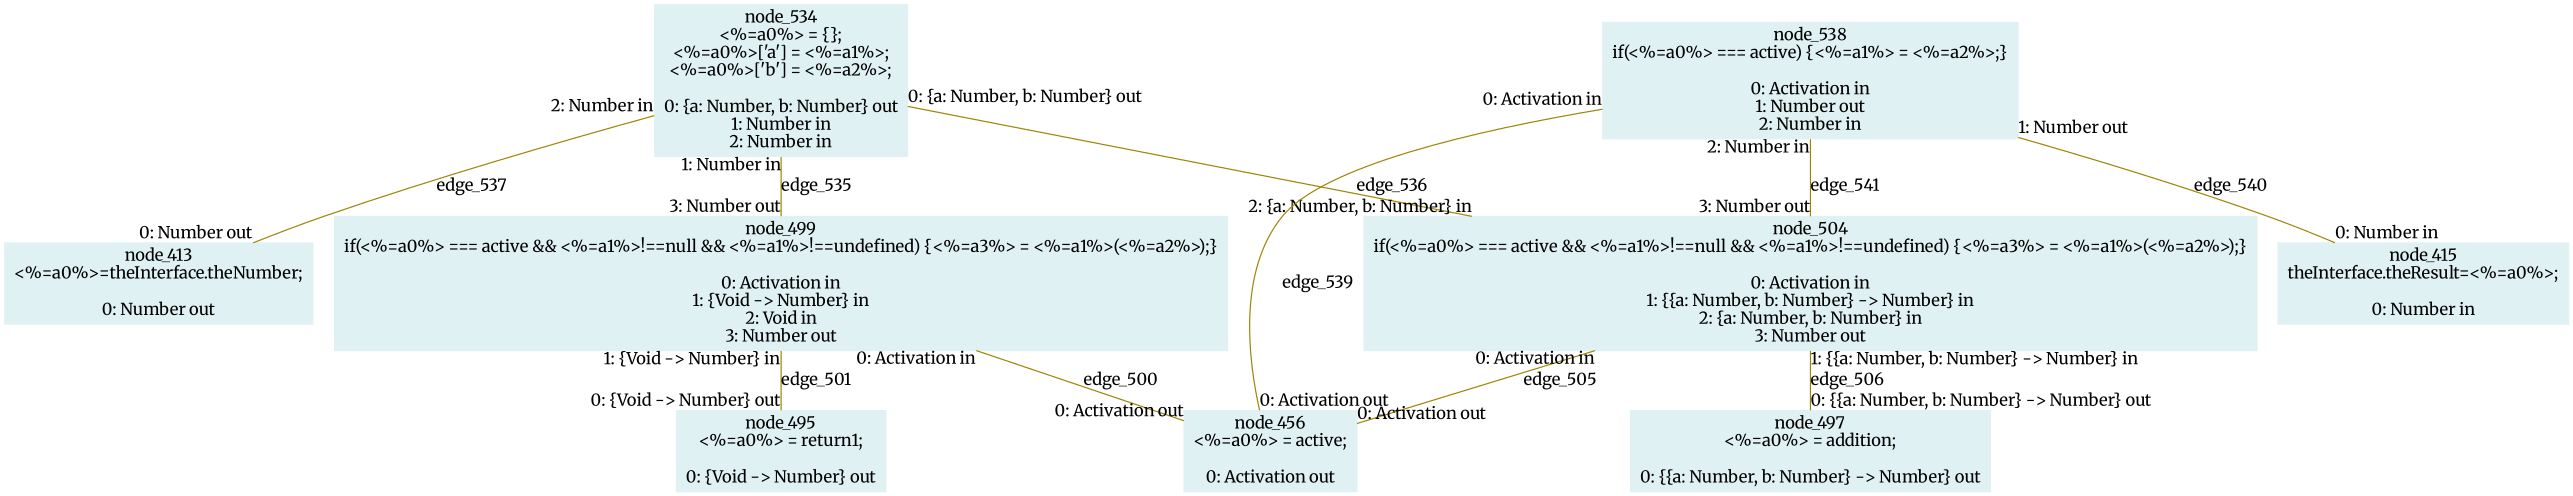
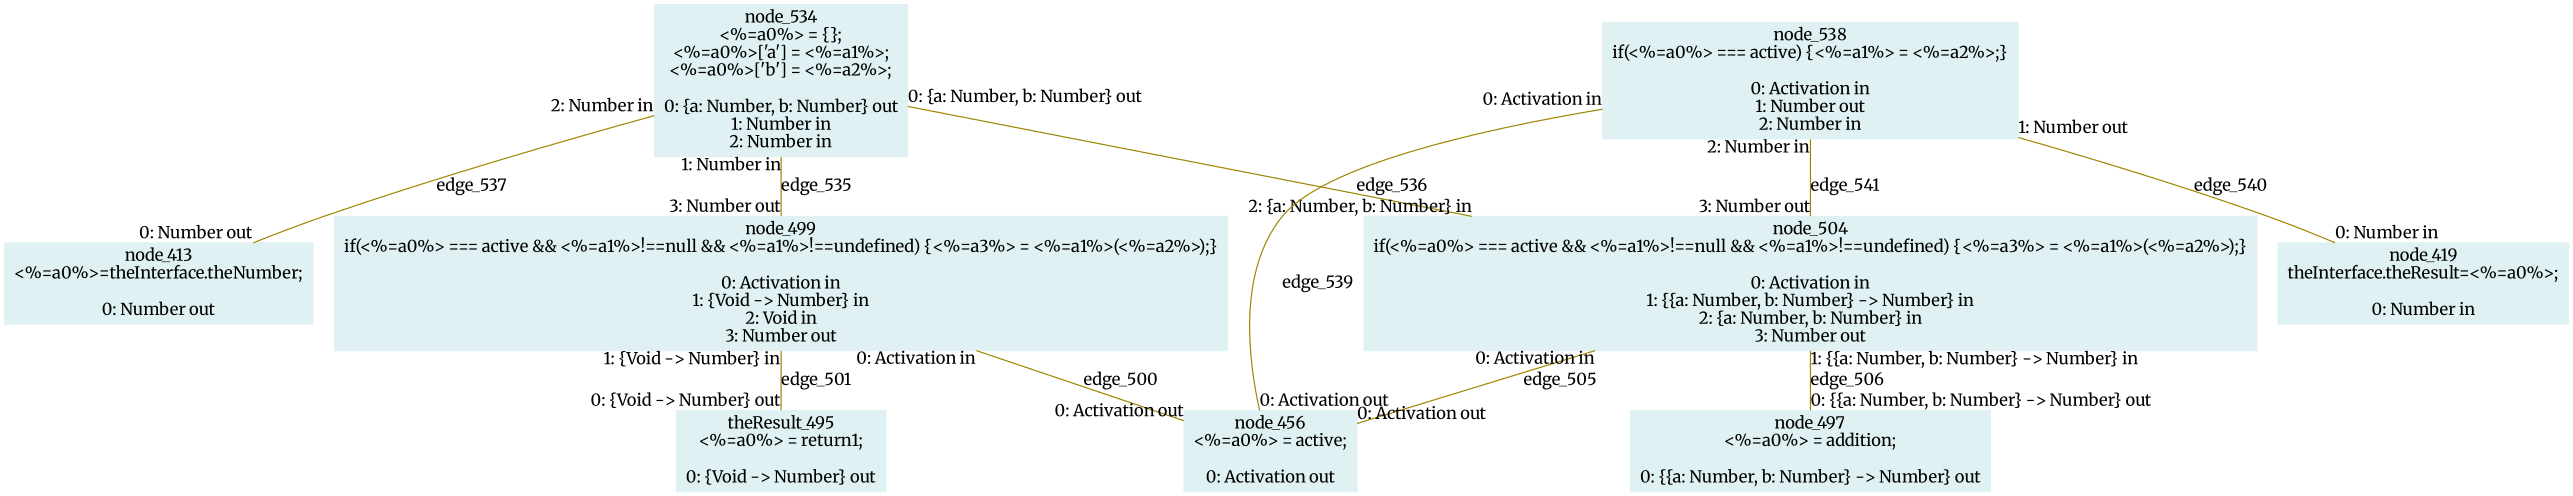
node "node_415 theInterface.theResult=<%=a0%>; 0: Number in": label "node_415 theInterface.theResult=<%=a0%>; 0: Number in" -> "node_419 theInterface.theResult=<%=a0%>; 0: Number in"
node "node_495 <%=a0%> = return1; 0: {Void -> Number} out": label "node_495 <%=a0%> = return1; 0: {Void -> Number} out" -> "theResult_495 <%=a0%> = return1; 0: {Void -> Number} out"
